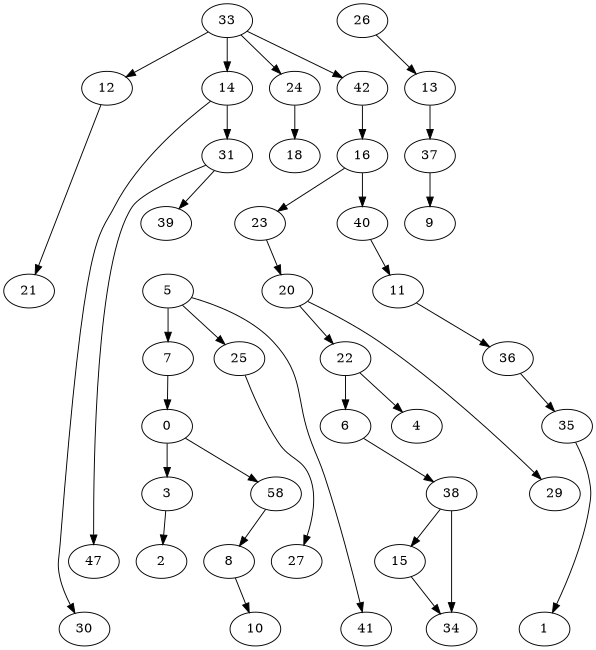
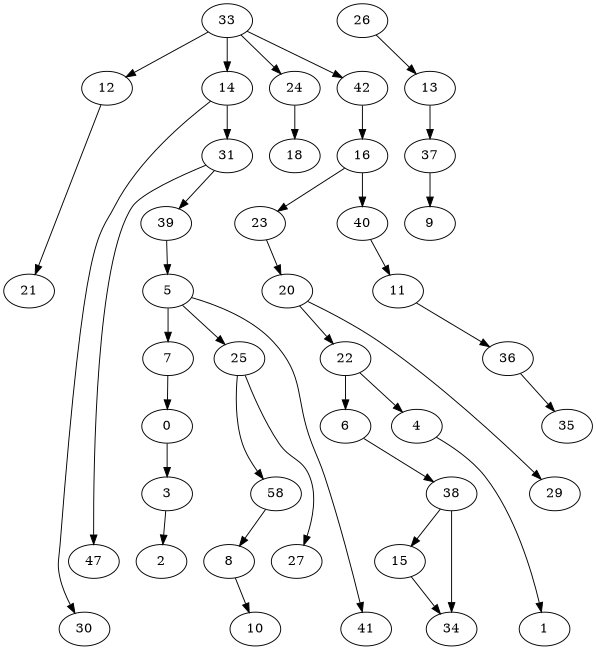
edge "39" -> "5": added
edge "0" -> "58": now "25" -> "58"
edge "35" -> "1": now "4" -> "1"
